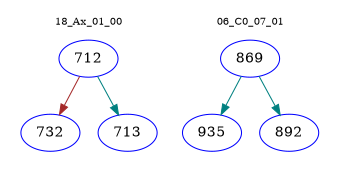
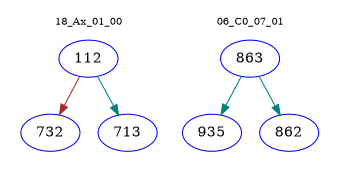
node "712": label "712" -> "112"
node "869": label "869" -> "863"
node "892": label "892" -> "862"
